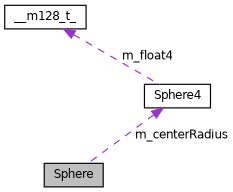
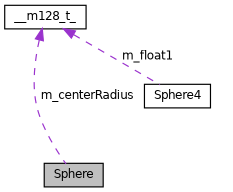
edge "Sphere4" -> "__m128_t_": label " m_float4" -> " m_float1"
edge "Sphere" -> "Sphere4": now "Sphere" -> "__m128_t_"
